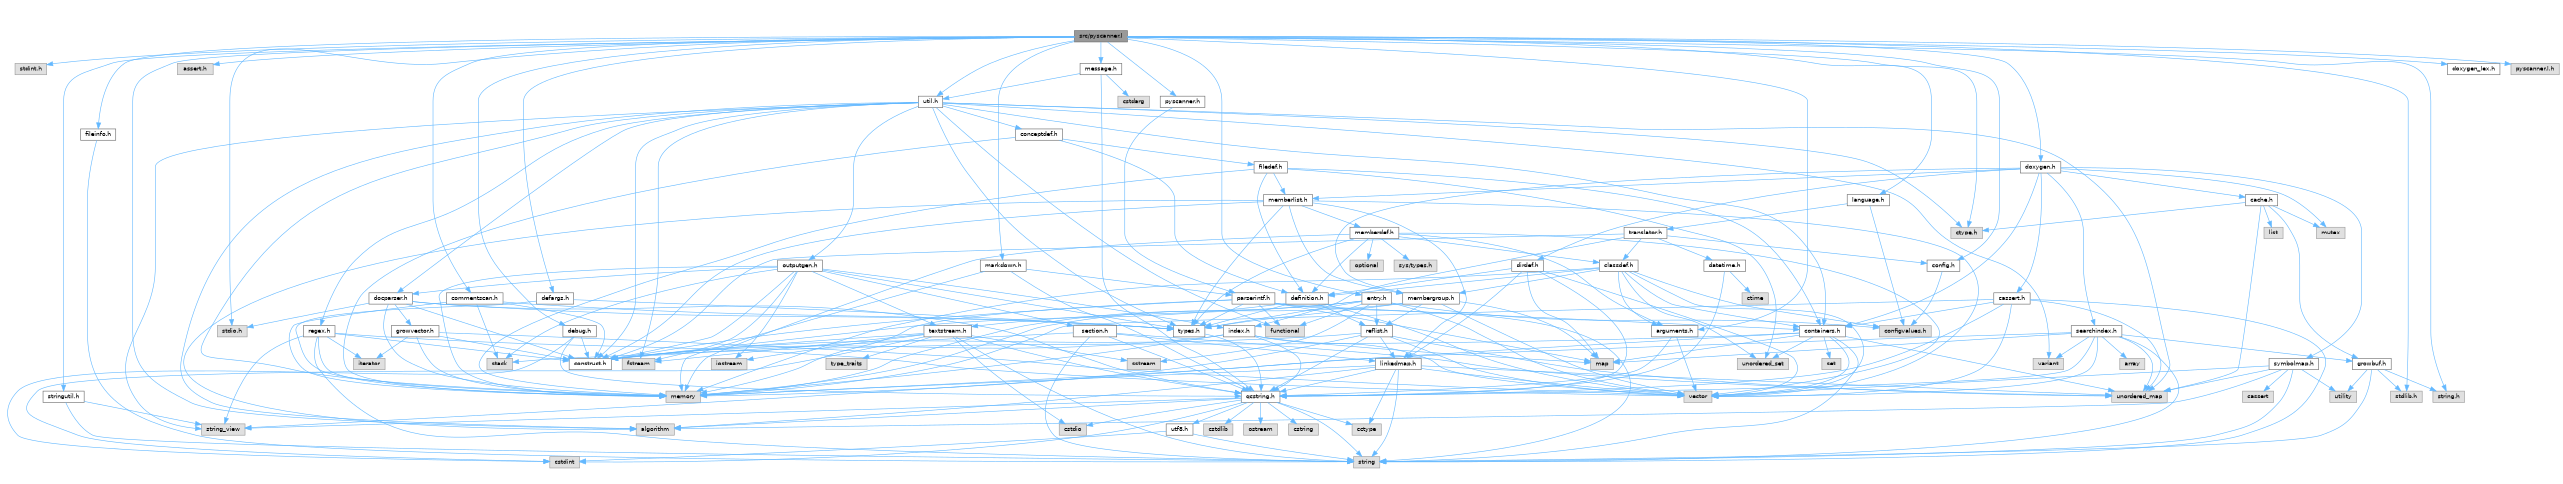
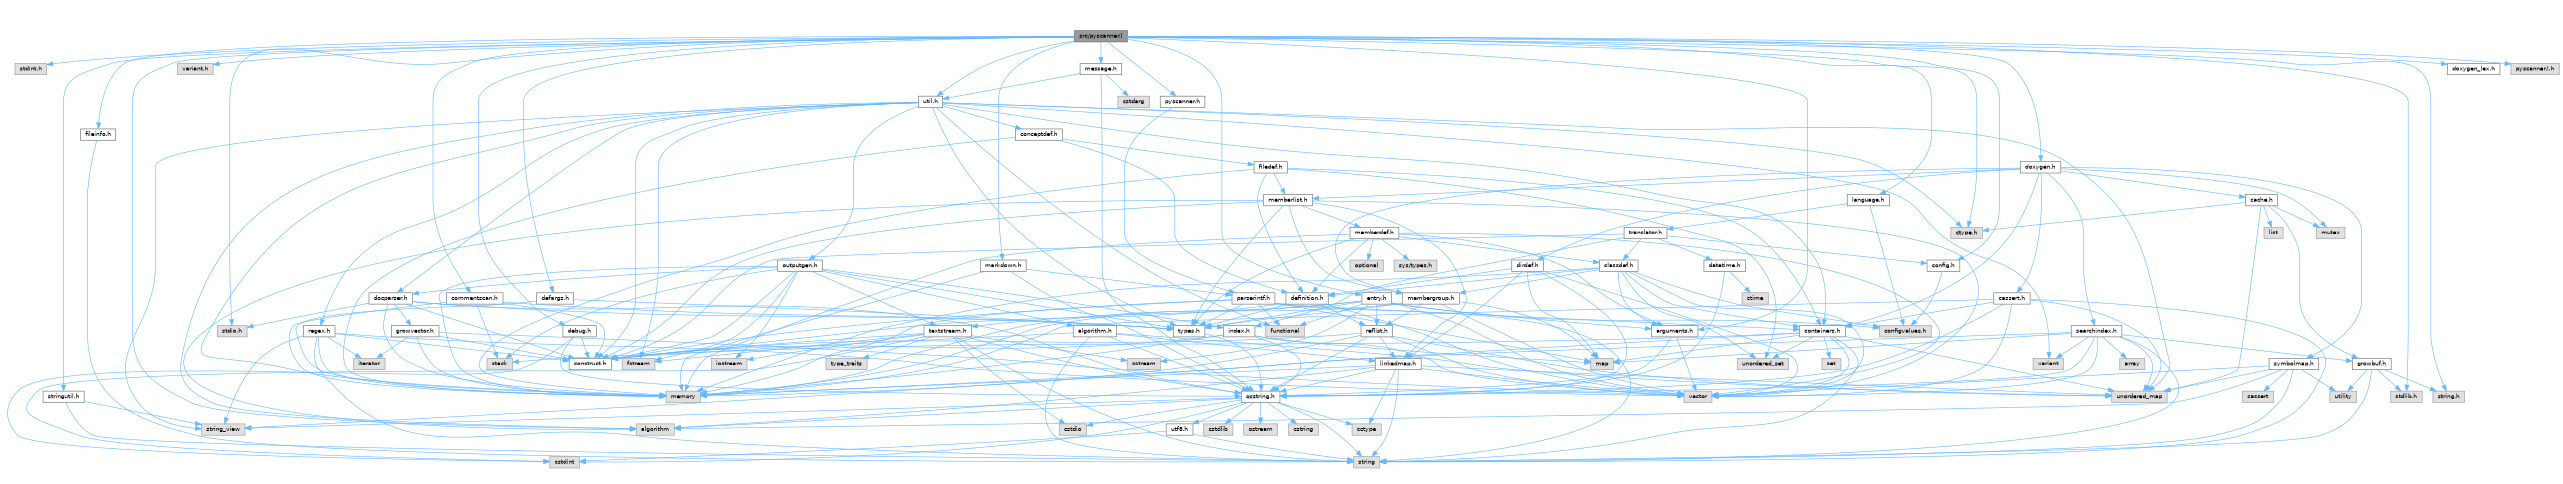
node "assert.h": label "assert.h" -> "variant.h"
edge "entry.h" -> "arguments.h": added
node "section.h": label "section.h" -> "algorithm.h"
